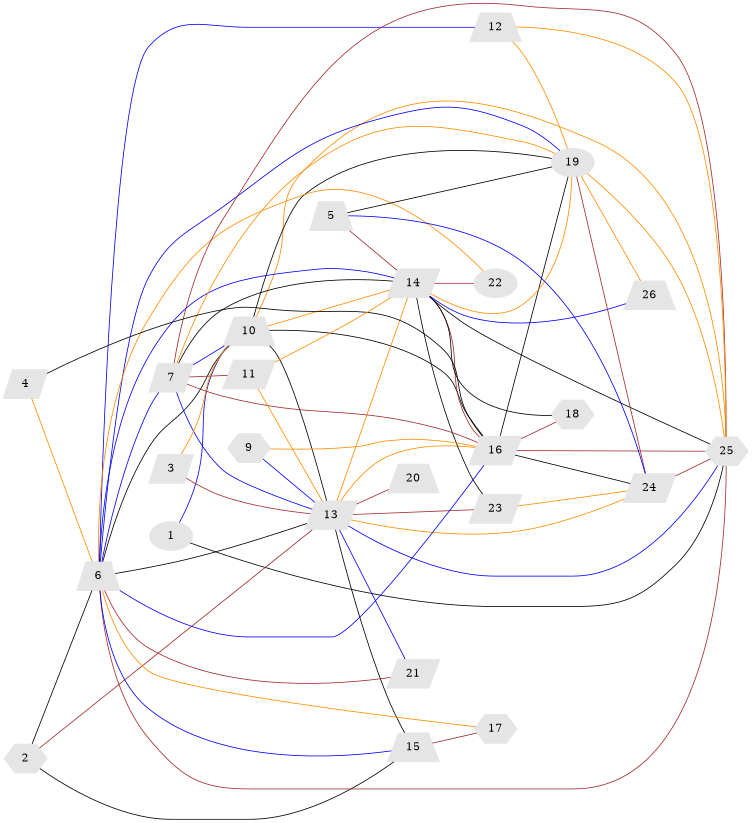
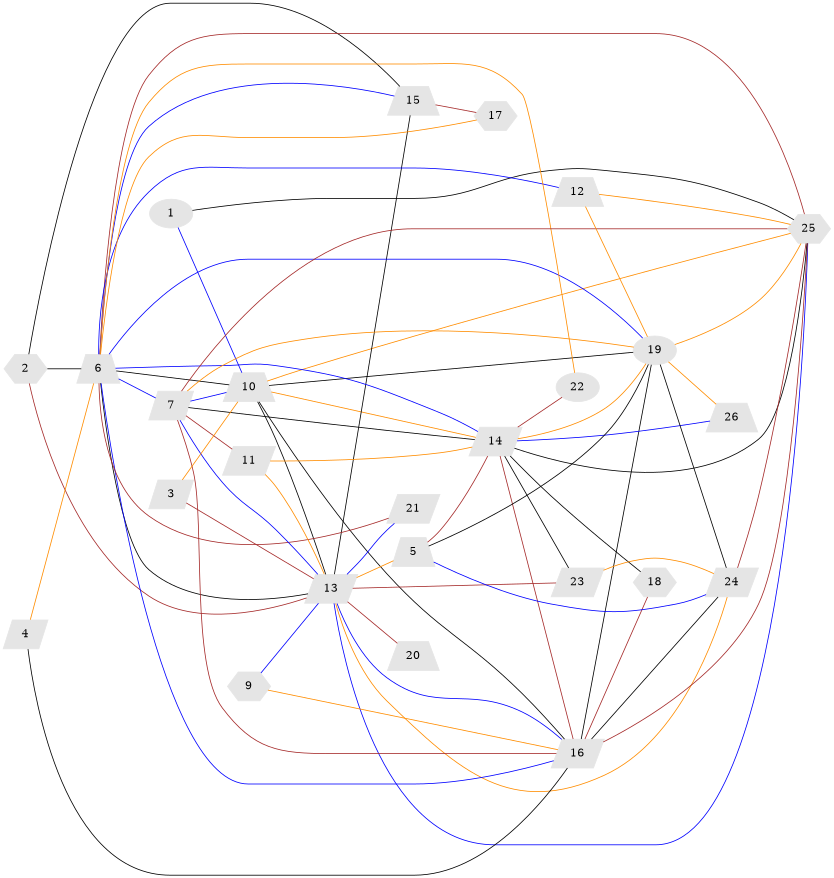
edge "19" -- "24": color brown -> black
edge "14" -- "13": now "5" -- "13"
edge "16" -- "13": color darkorange -> blue
